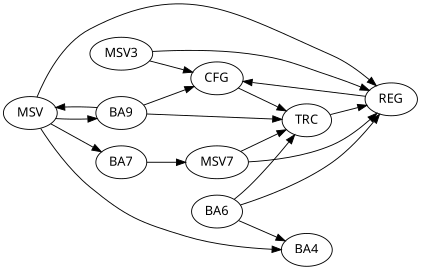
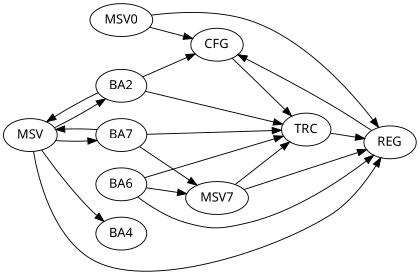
node "MSV3": label "MSV3" -> "MSV0"
node "BA9": label "BA9" -> "BA2"
edge "BA7" -> "MSV": added
edge "BA7" -> "TRC": added
edge "BA6" -> "BA4": now "BA6" -> "MSV7"
